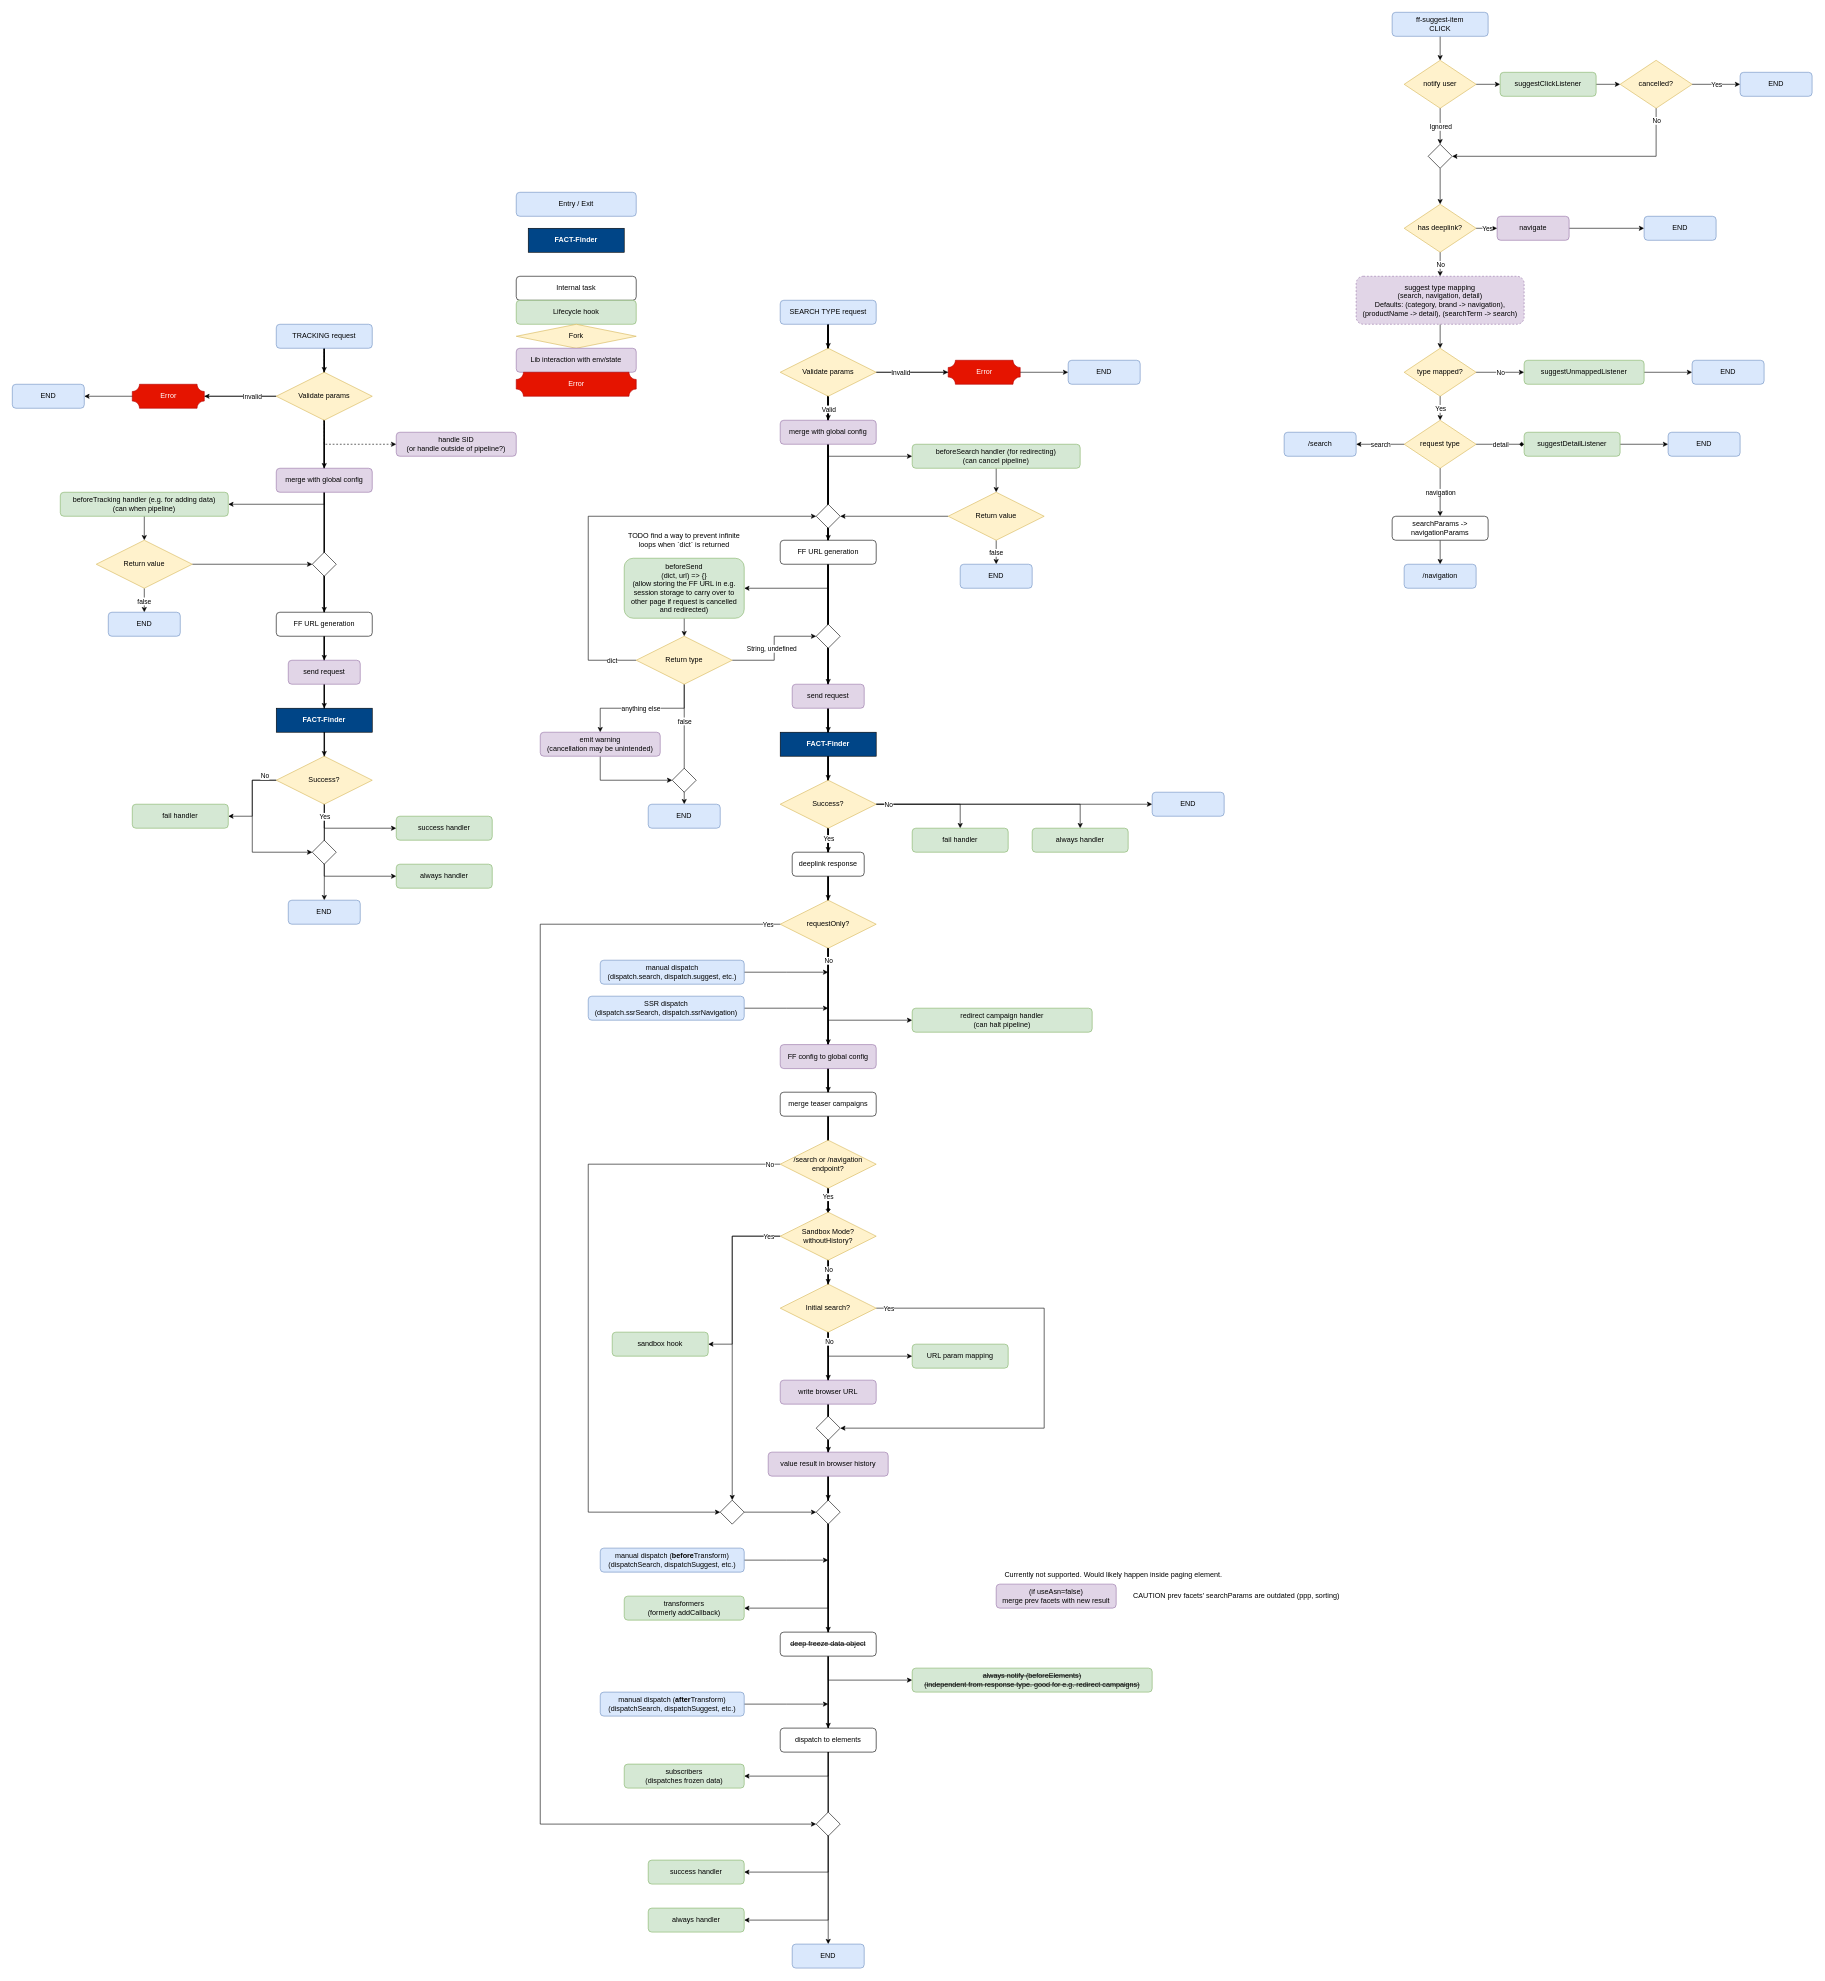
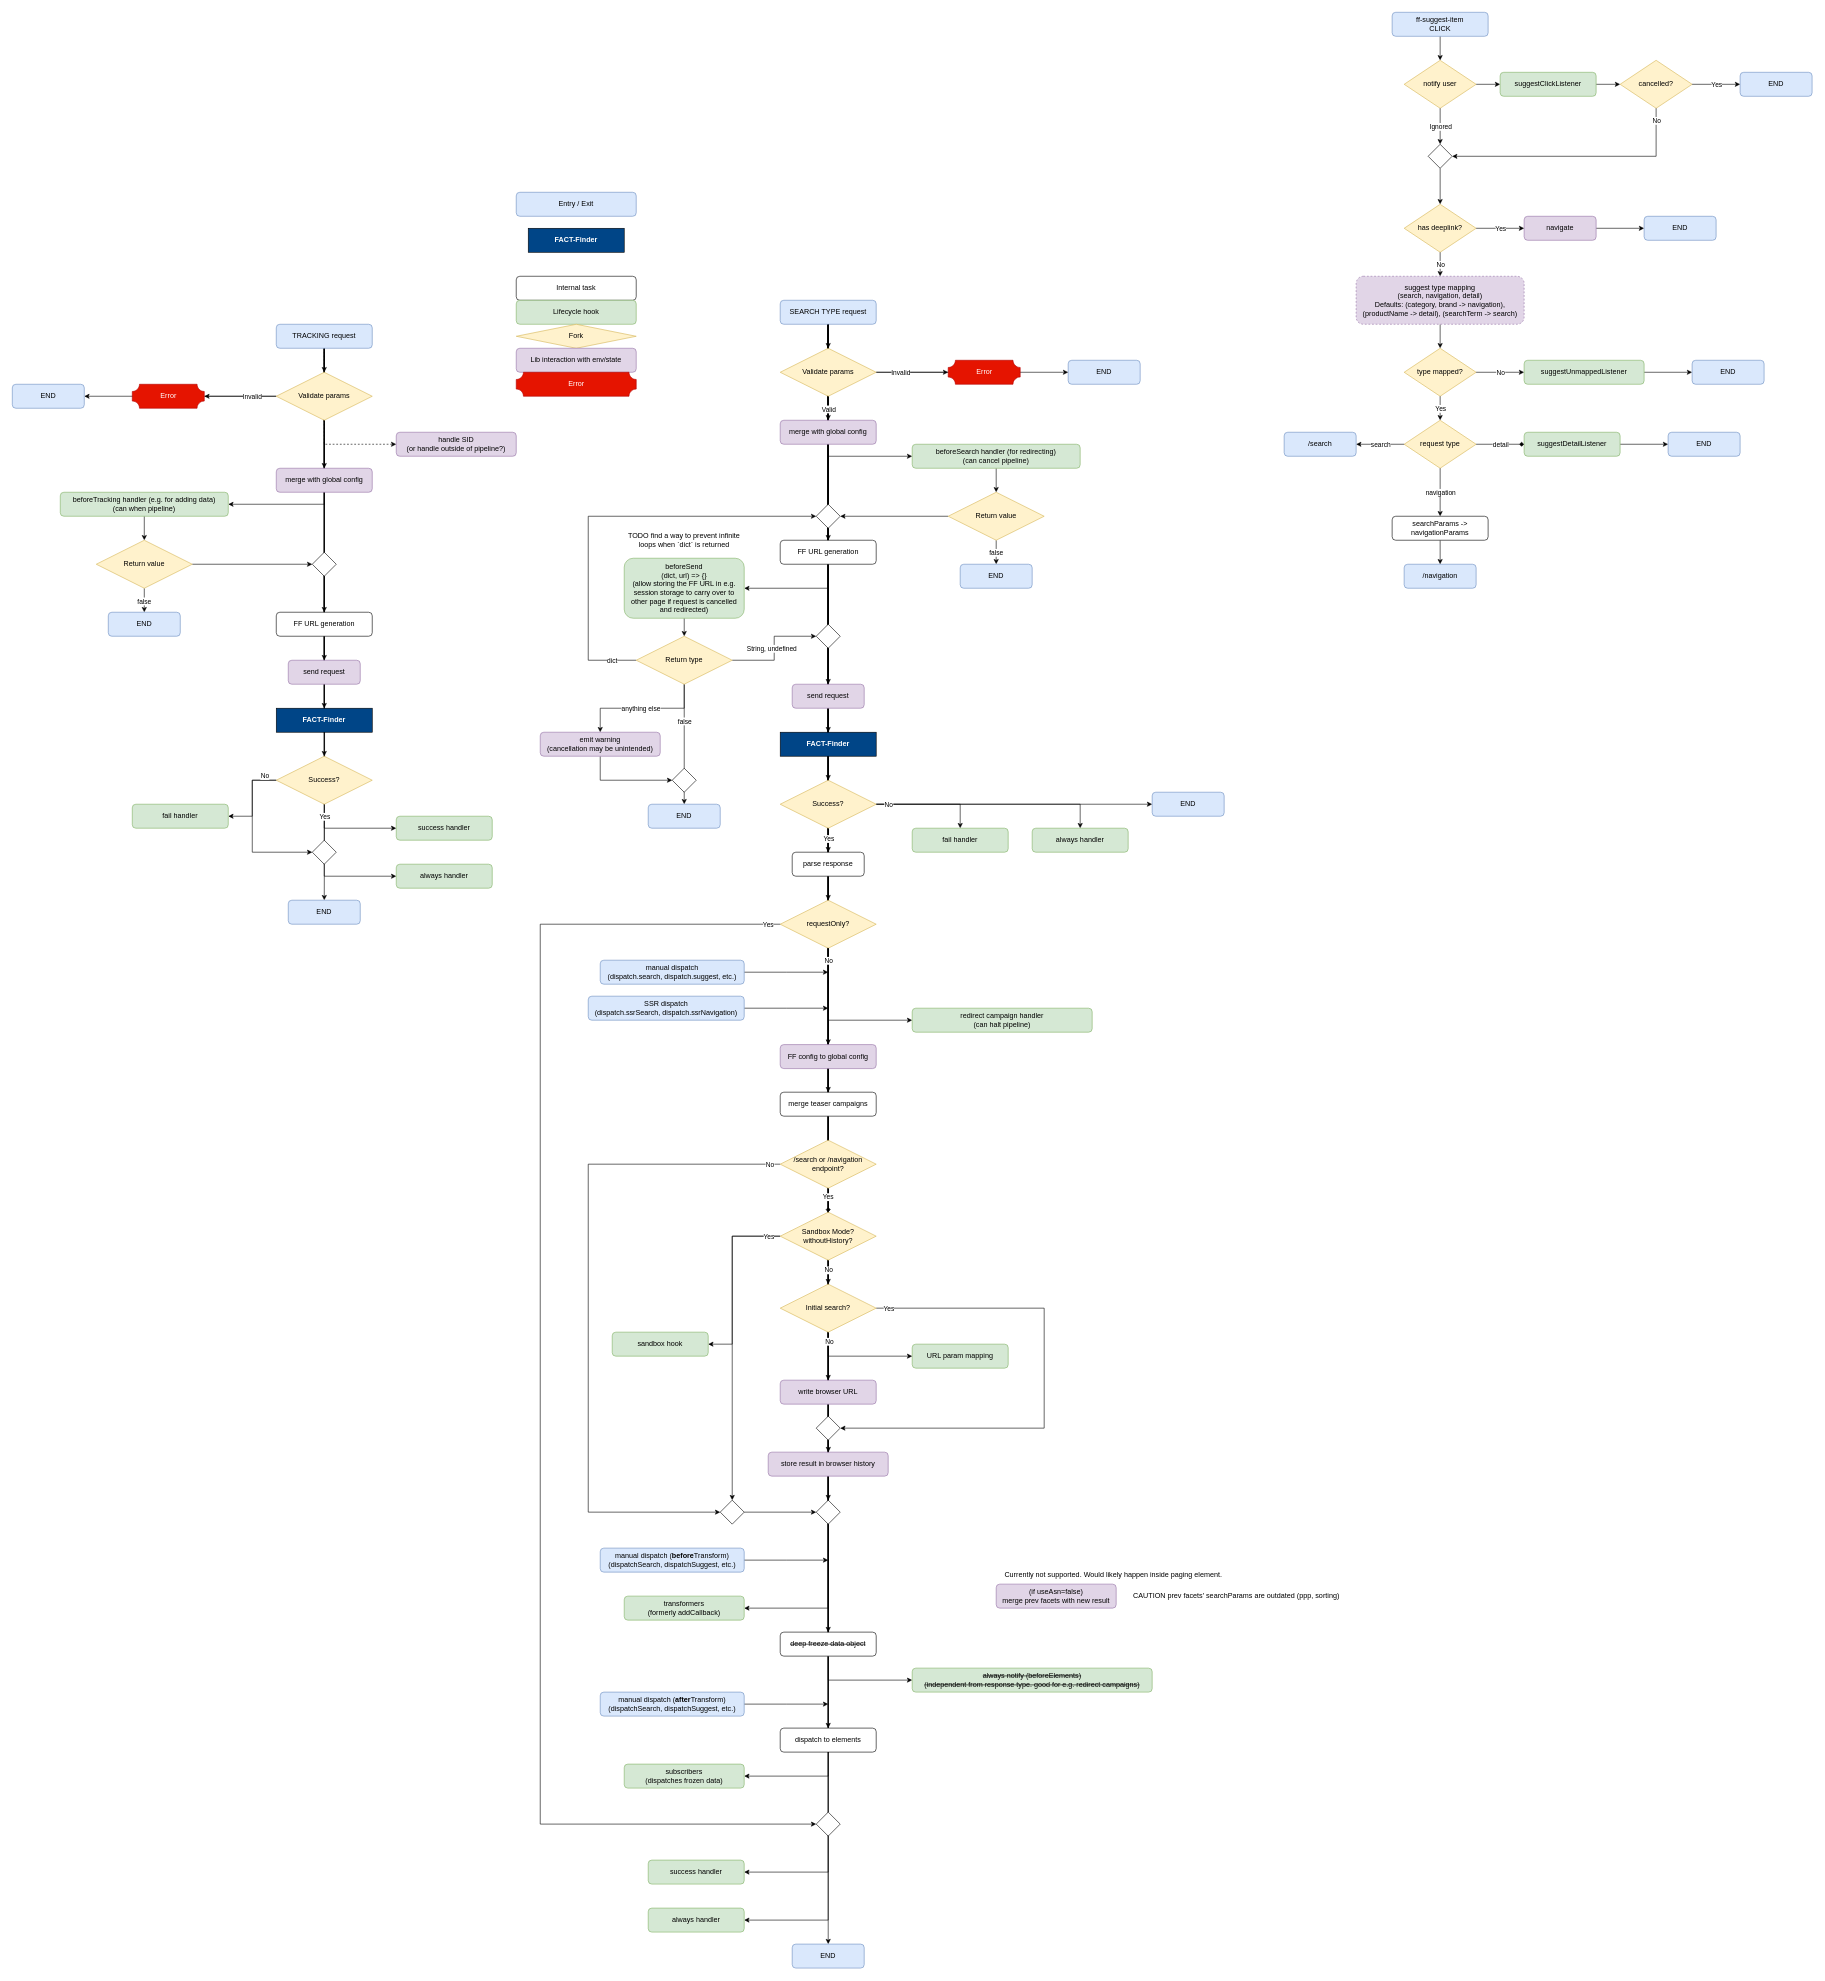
node "navigate": moved (1533, 228) -> (1560, 228)
node "deeplink response": label "deeplink response" -> "parse response"
node "value result in browser history": label "value result in browser history" -> "store result in browser history"
